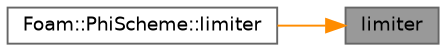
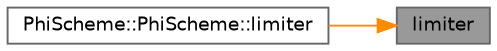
node "Foam::PhiScheme::limiter": label "Foam::PhiScheme::limiter" -> "PhiScheme::PhiScheme::limiter"
